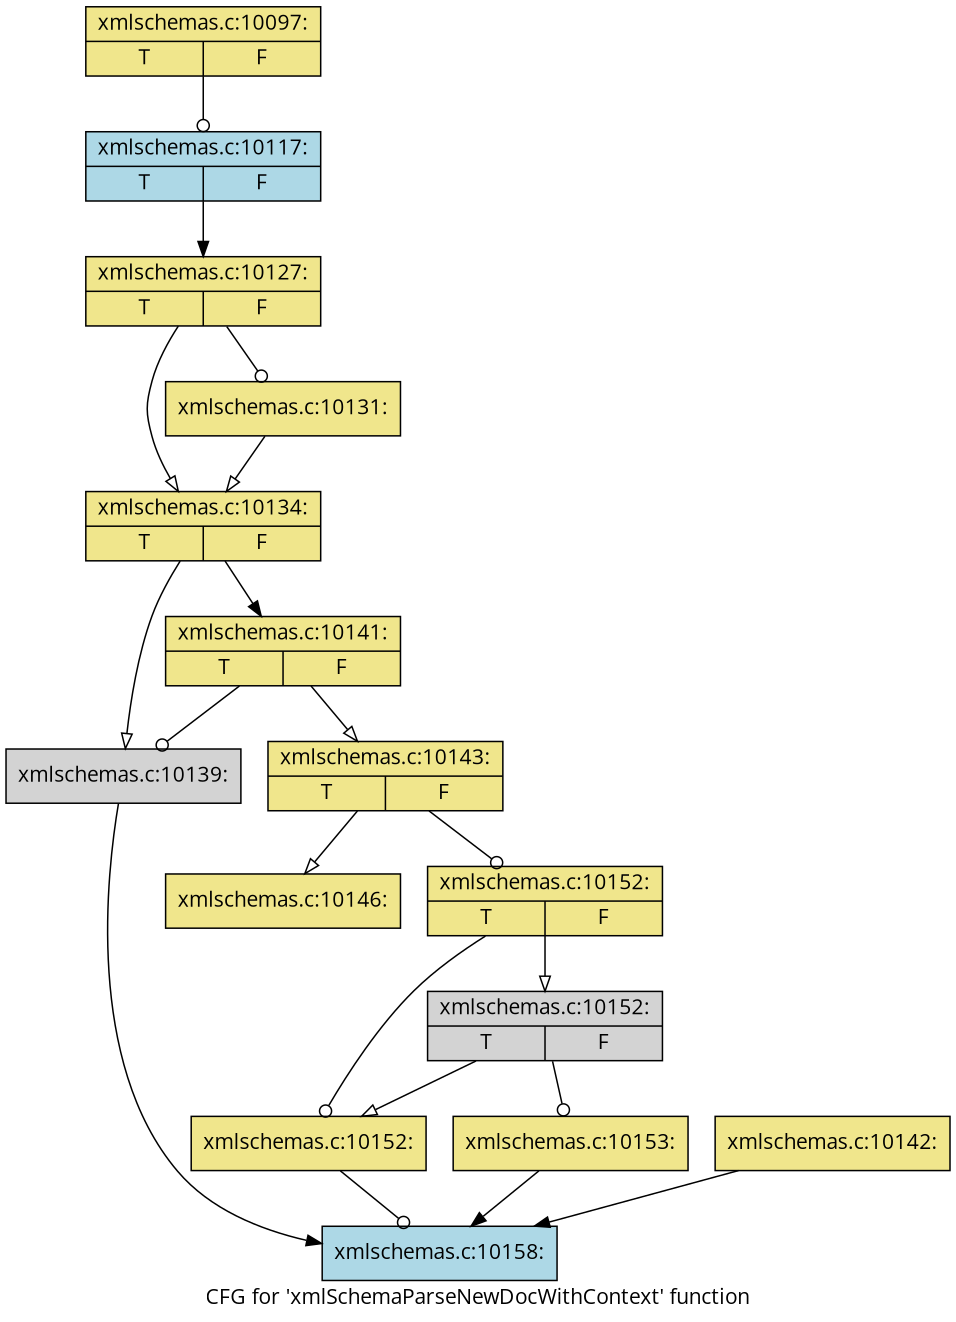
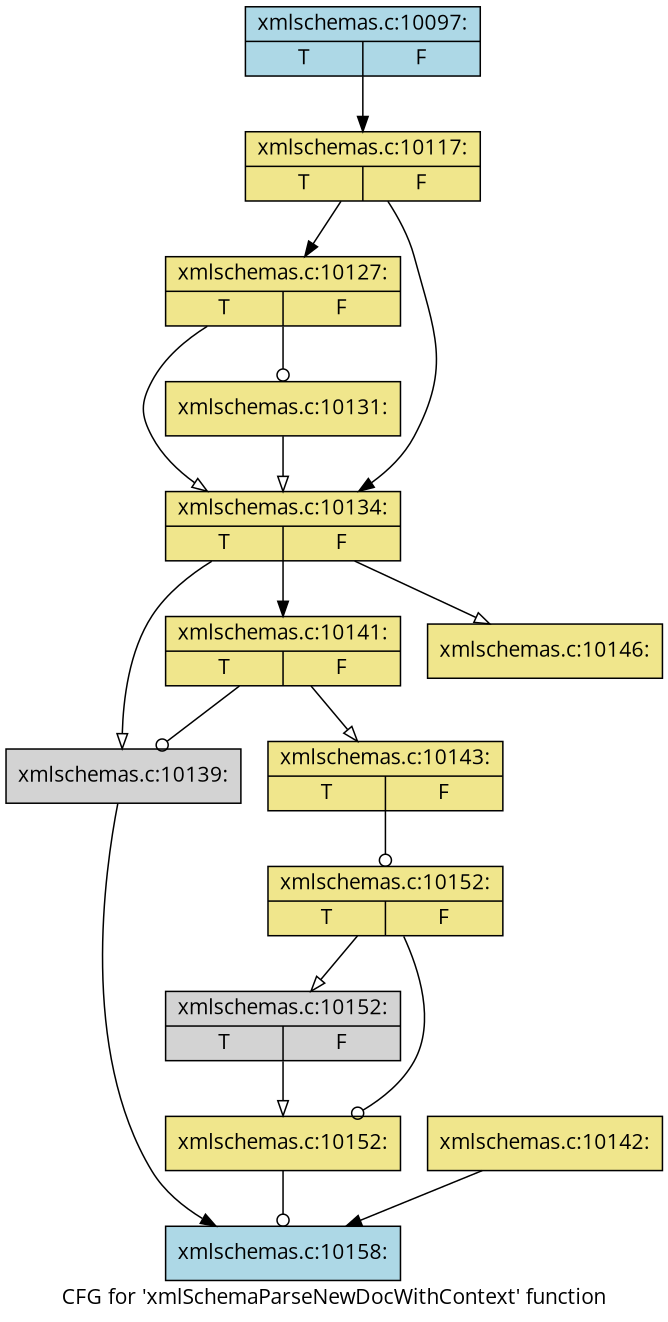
node "xmlschemas.c:10097:": fillcolor khaki -> lightblue
edge "xmlschemas.c:10097:" -> "xmlschemas.c:10117:": arrowhead odot -> normal
node "xmlschemas.c:10117:": fillcolor lightblue -> khaki
edge "xmlschemas.c:10117:" -> "xmlschemas.c:10134:": added
edge "xmlschemas.c:10143:" -> "xmlschemas.c:10146:": now "xmlschemas.c:10134:" -> "xmlschemas.c:10146:"
node "xmlschemas.c:10153:": removed
